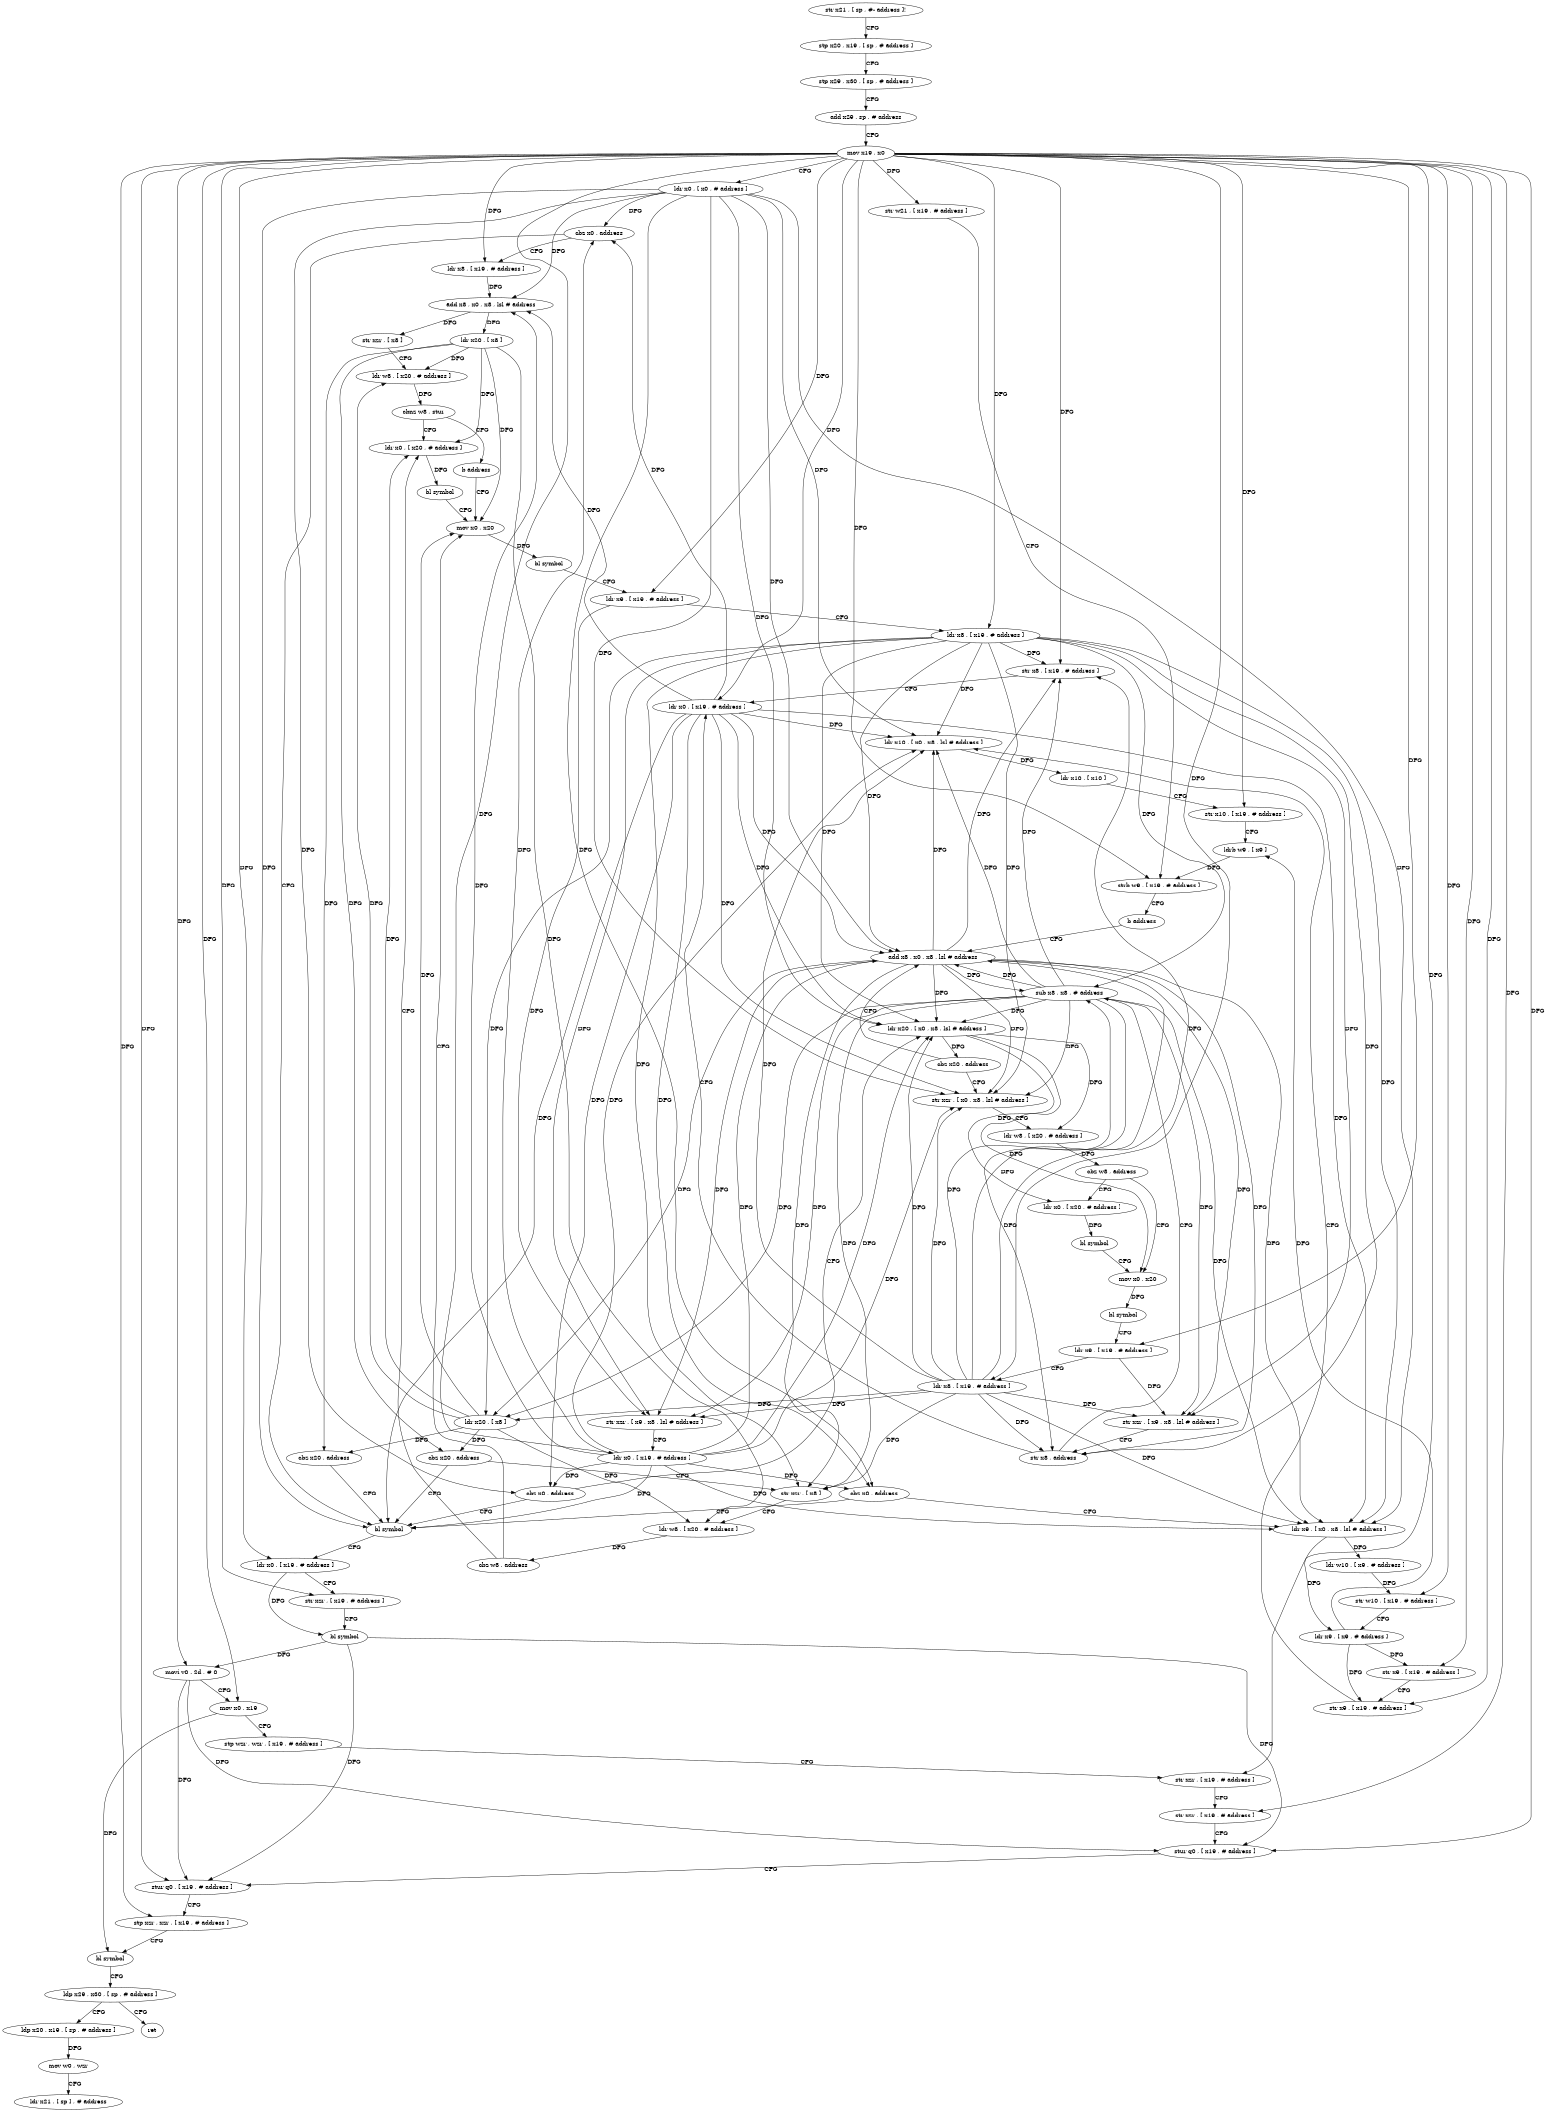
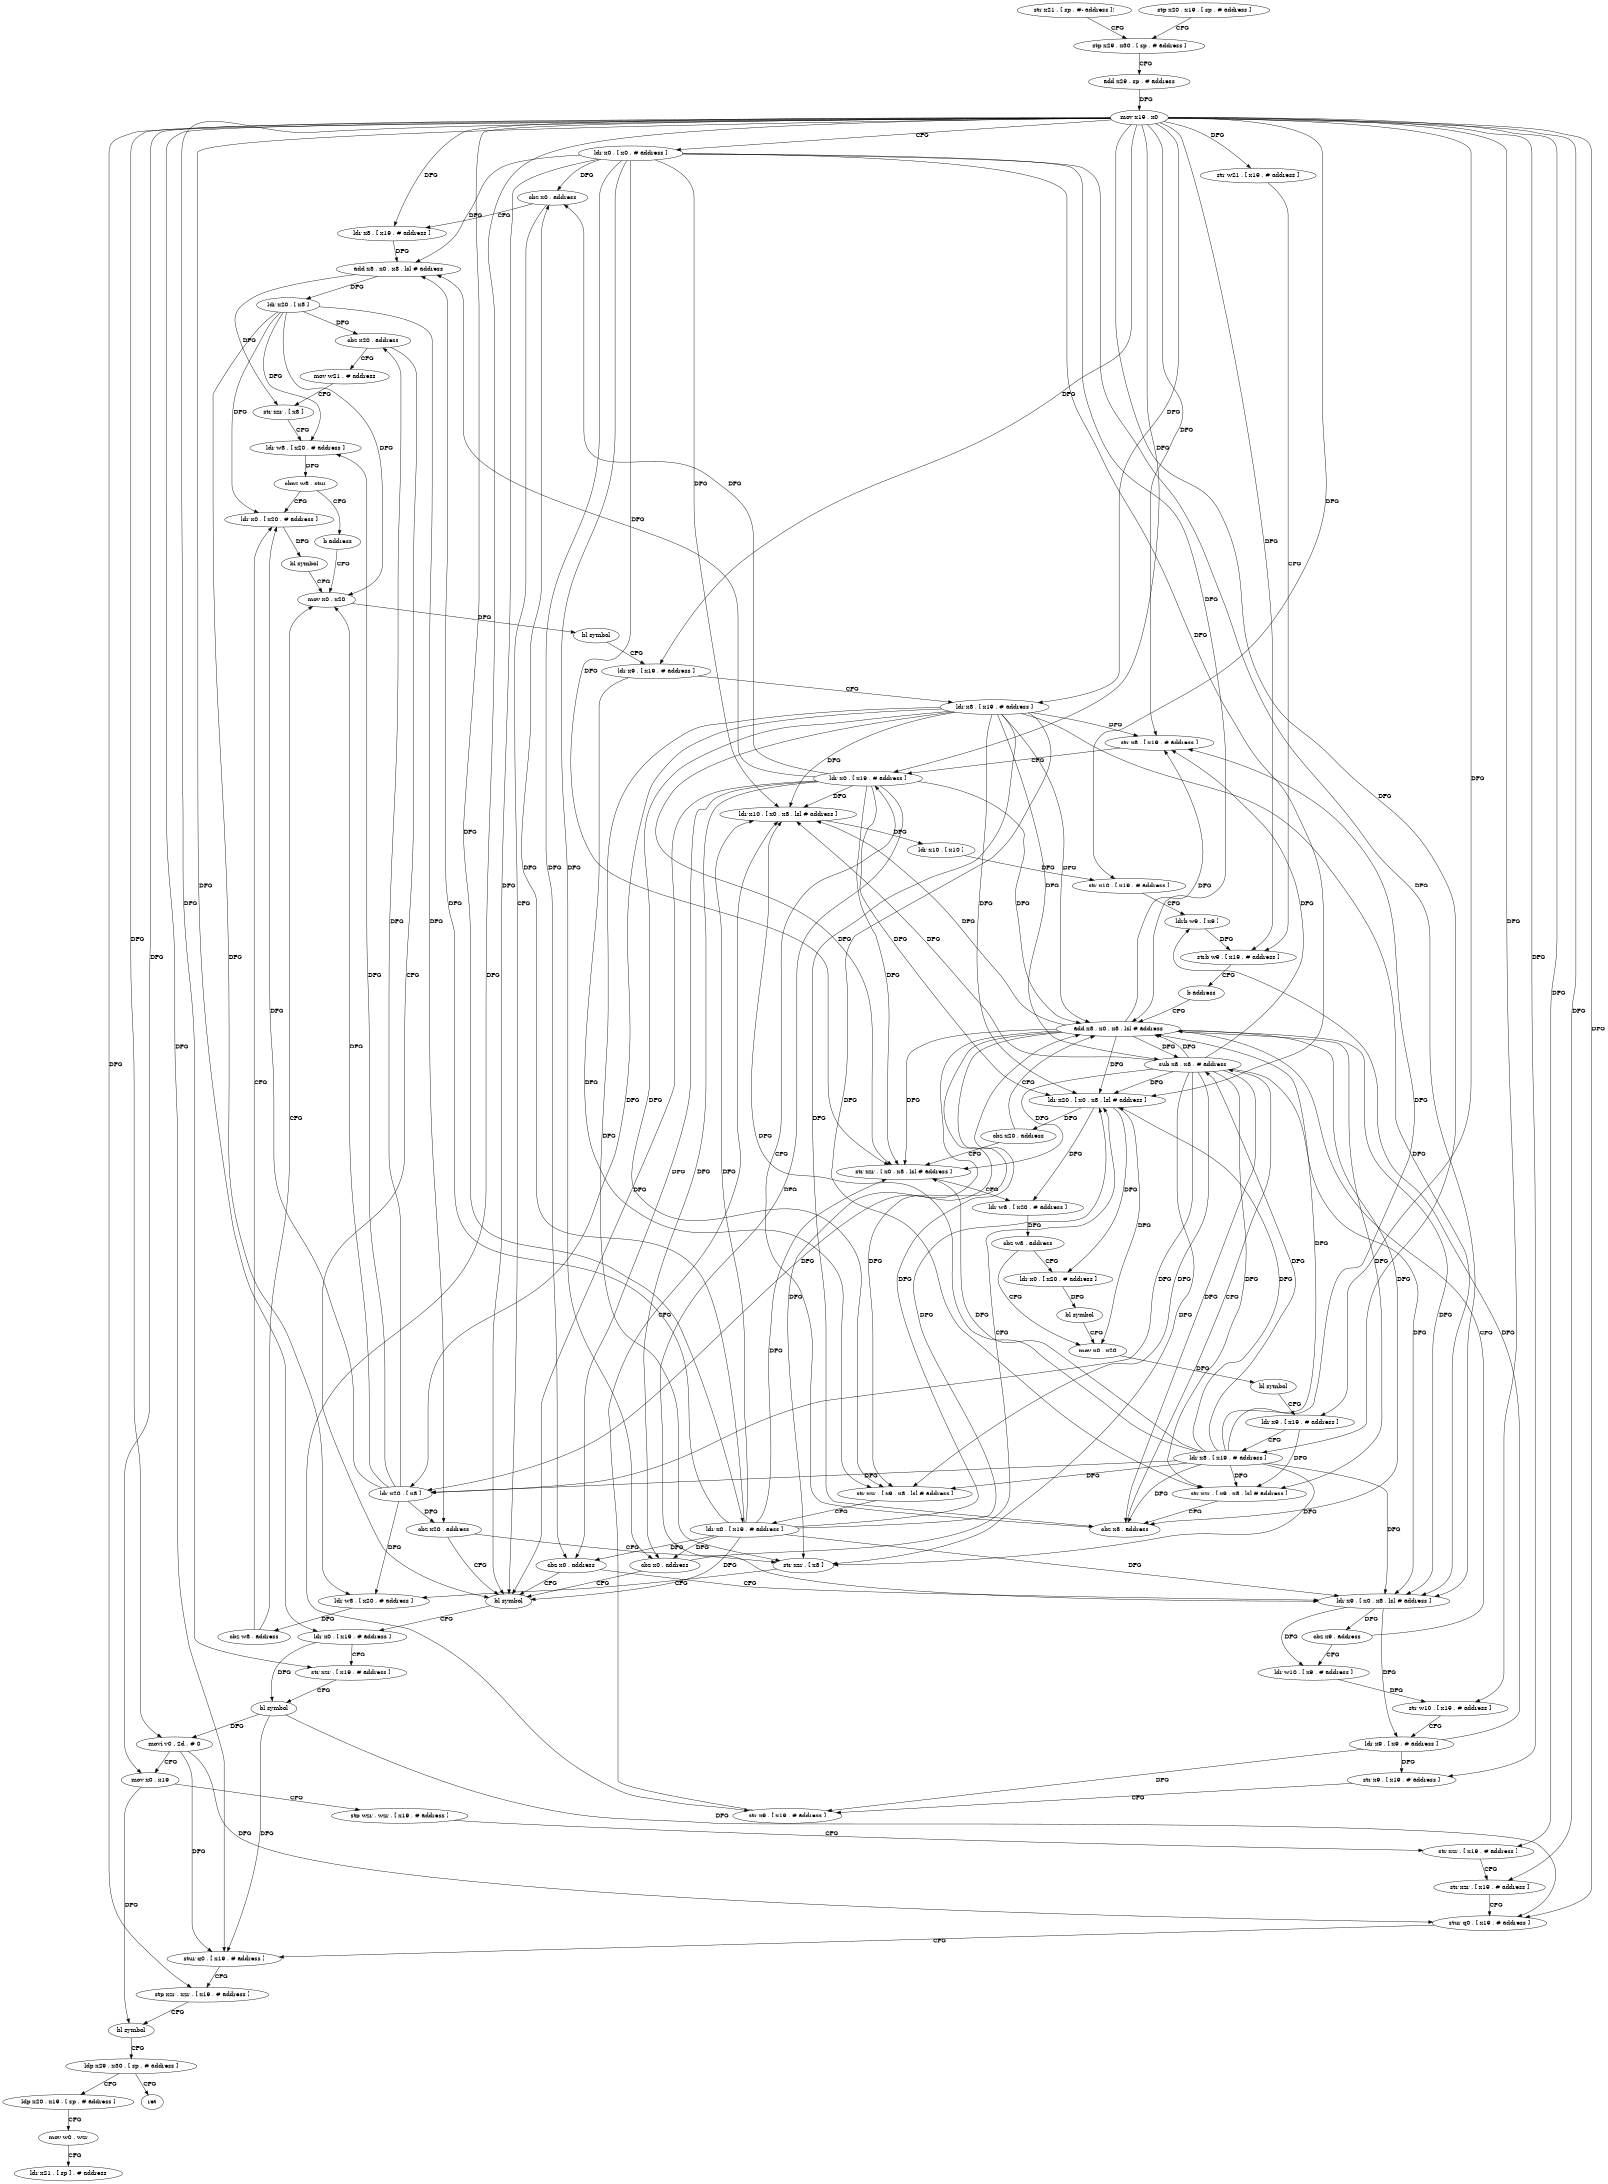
edge "str x21 , [ sp , #- address ]!" -> "stp x20 , x19 , [ sp , # address ]": now "str x21 , [ sp , #- address ]!" -> "stp x29 , x30 , [ sp , # address ]"
edge "add x29 , sp , # address" -> "mov x19 , x0": label "CFG" -> "DFG"
node "mov w21 , # address": added
edge "ldr x10 , [ x10 ]" -> "str x10 , [ x19 , # address ]": label "CFG" -> "DFG"
node "str x8 , address": label "str x8 , address" -> "cbz x8 , address"
node "cbz x9 , address": added
edge "ldp x20 , x19 , [ sp , # address ]" -> "mov w0 , wzr": label "DFG" -> "CFG"
